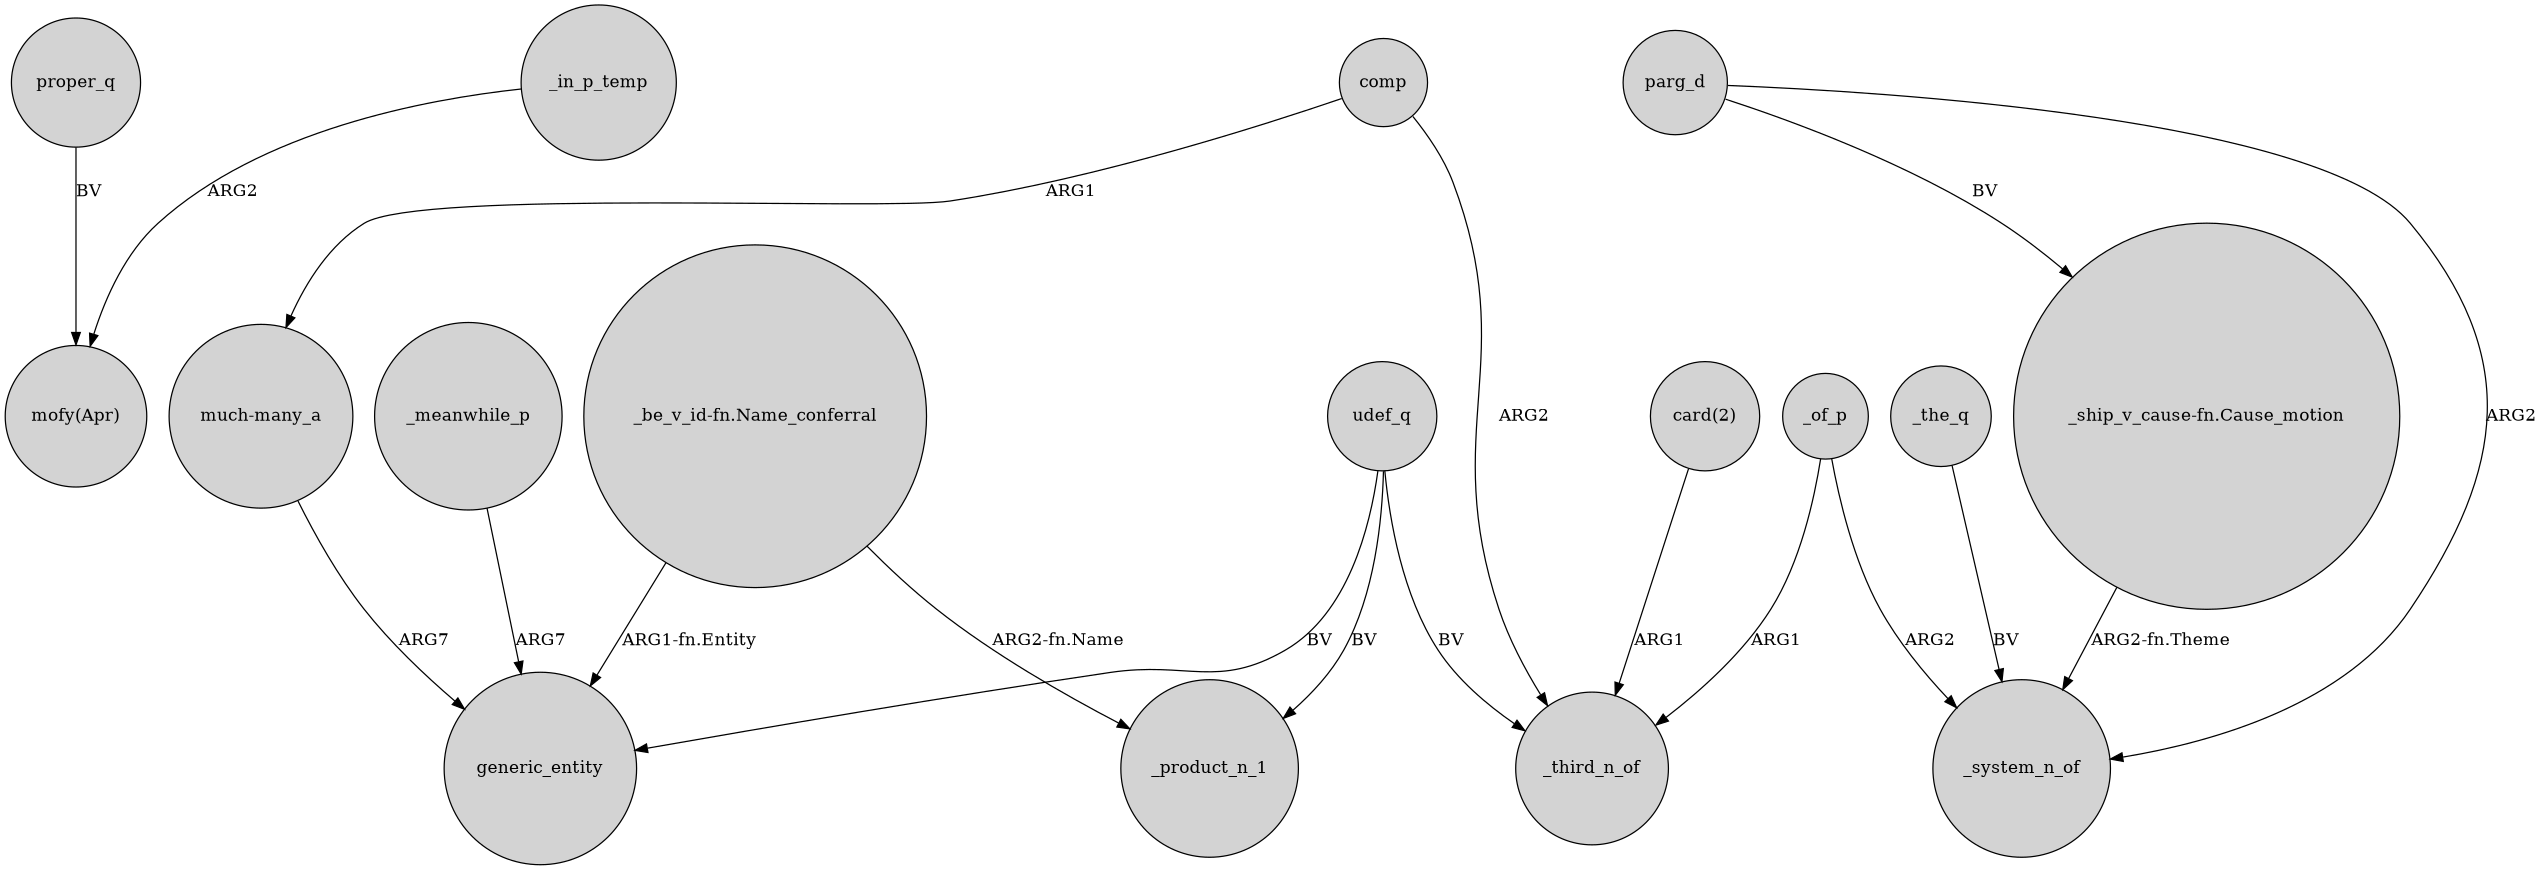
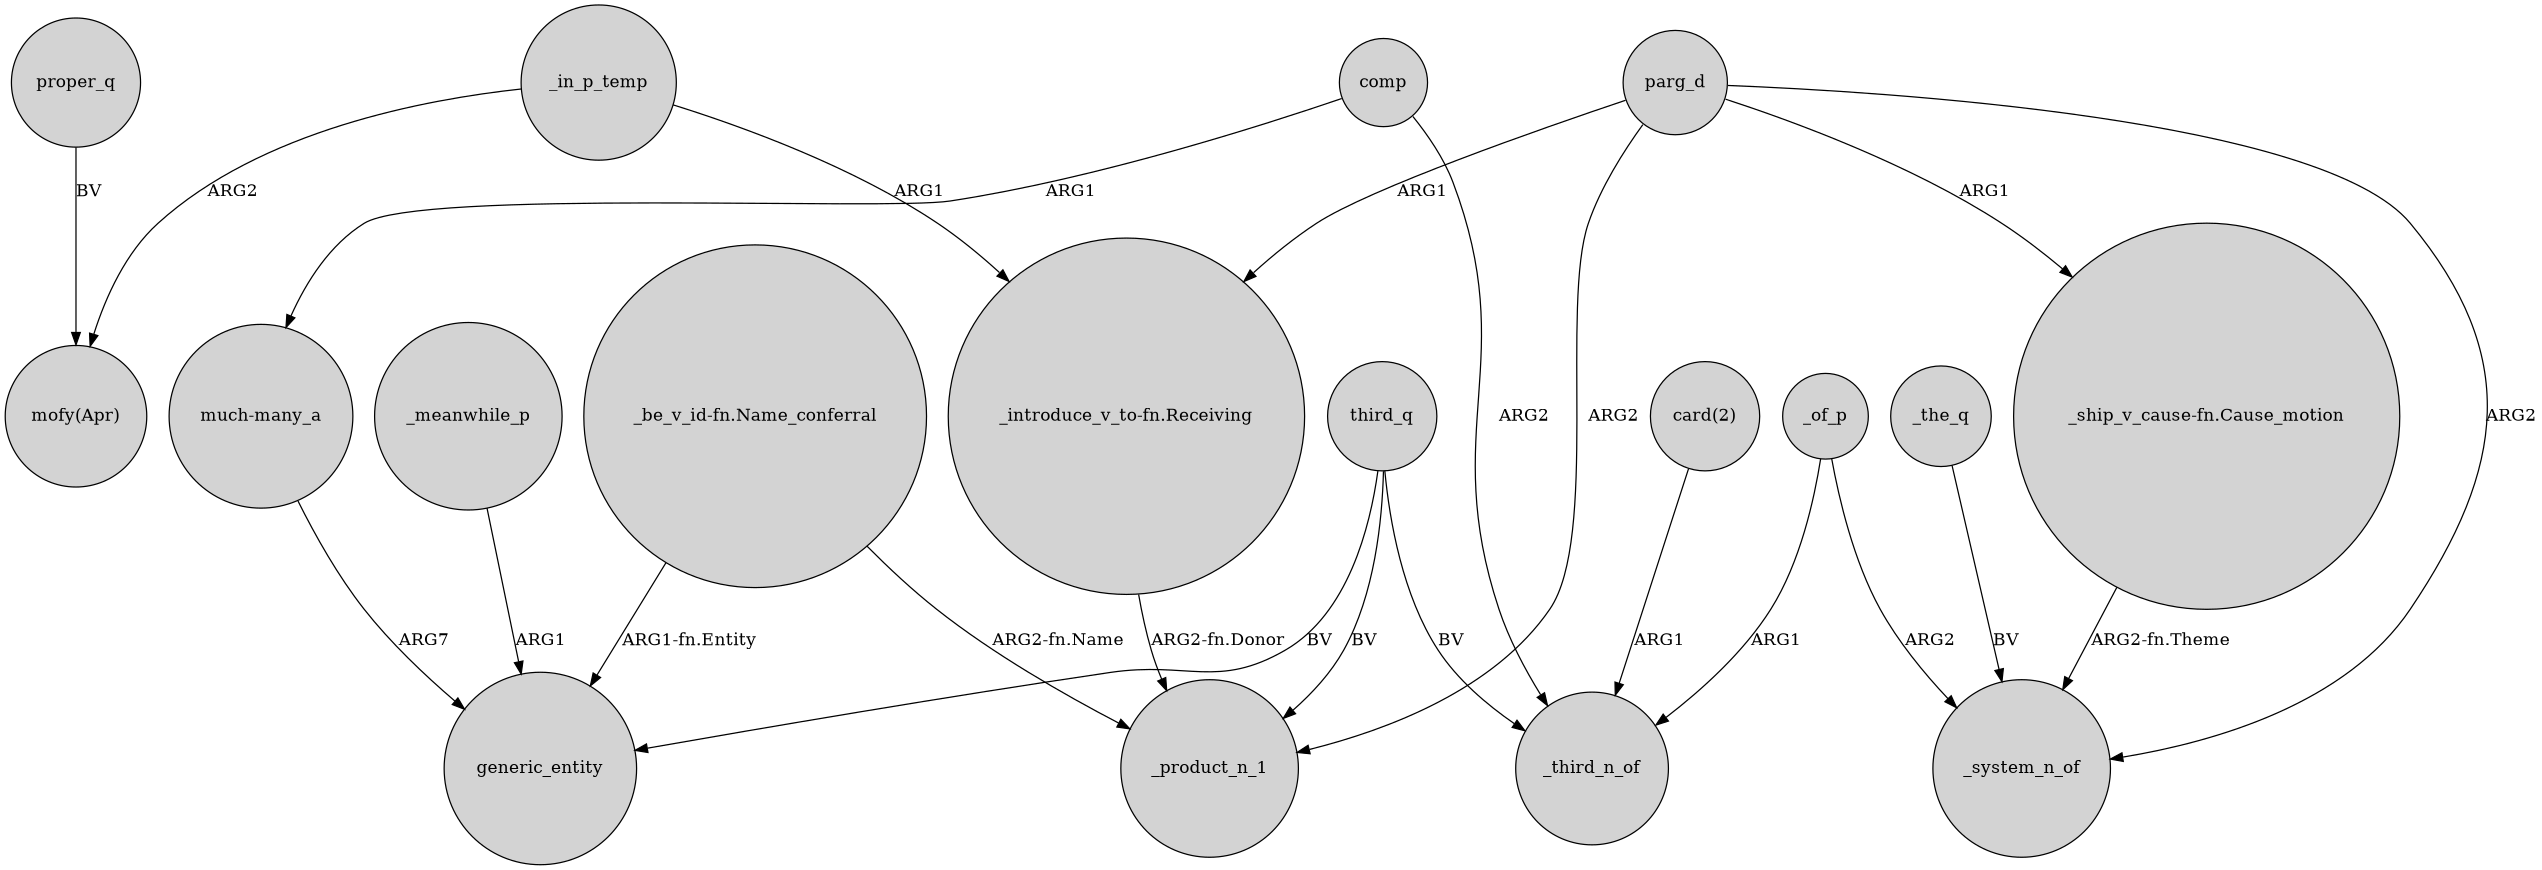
edge "parg_d" -> "_ship_v_cause-fn.Cause_motion": label "BV" -> "ARG1"
node "_introduce_v_to-fn.Receiving": added
node "udef_q": label "udef_q" -> "third_q"
edge "parg_d" -> "_product_n_1": added, label "ARG2"
edge "_meanwhile_p" -> "generic_entity": label "ARG7" -> "ARG1"
